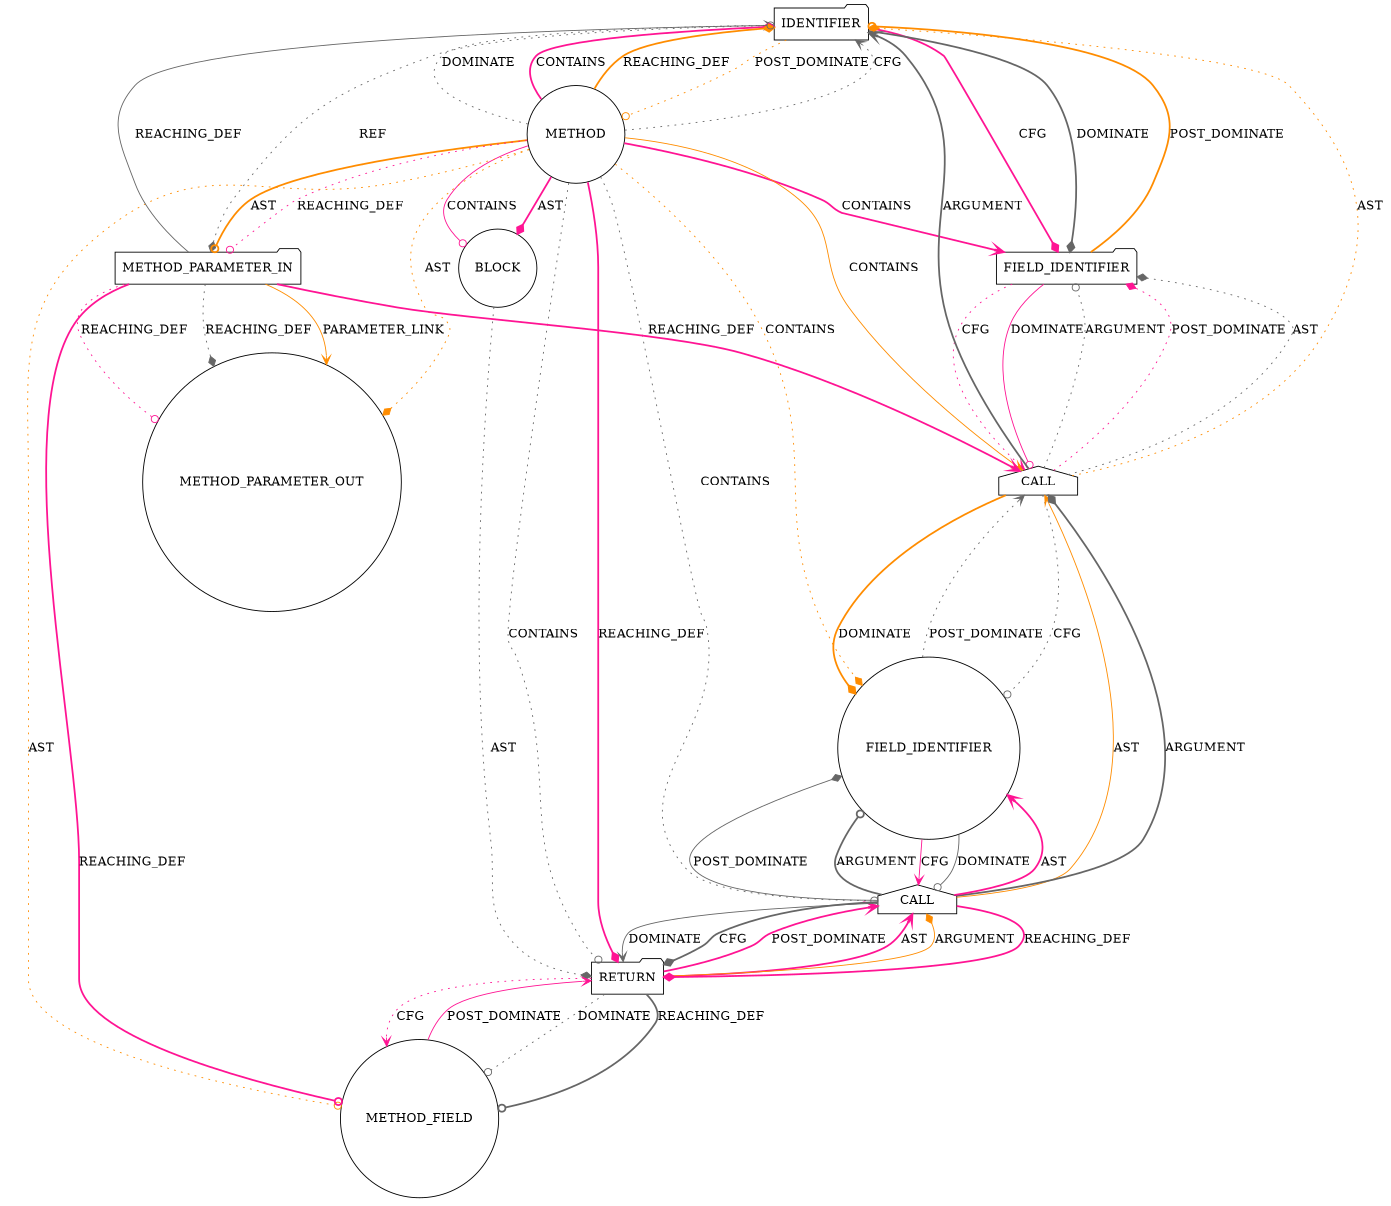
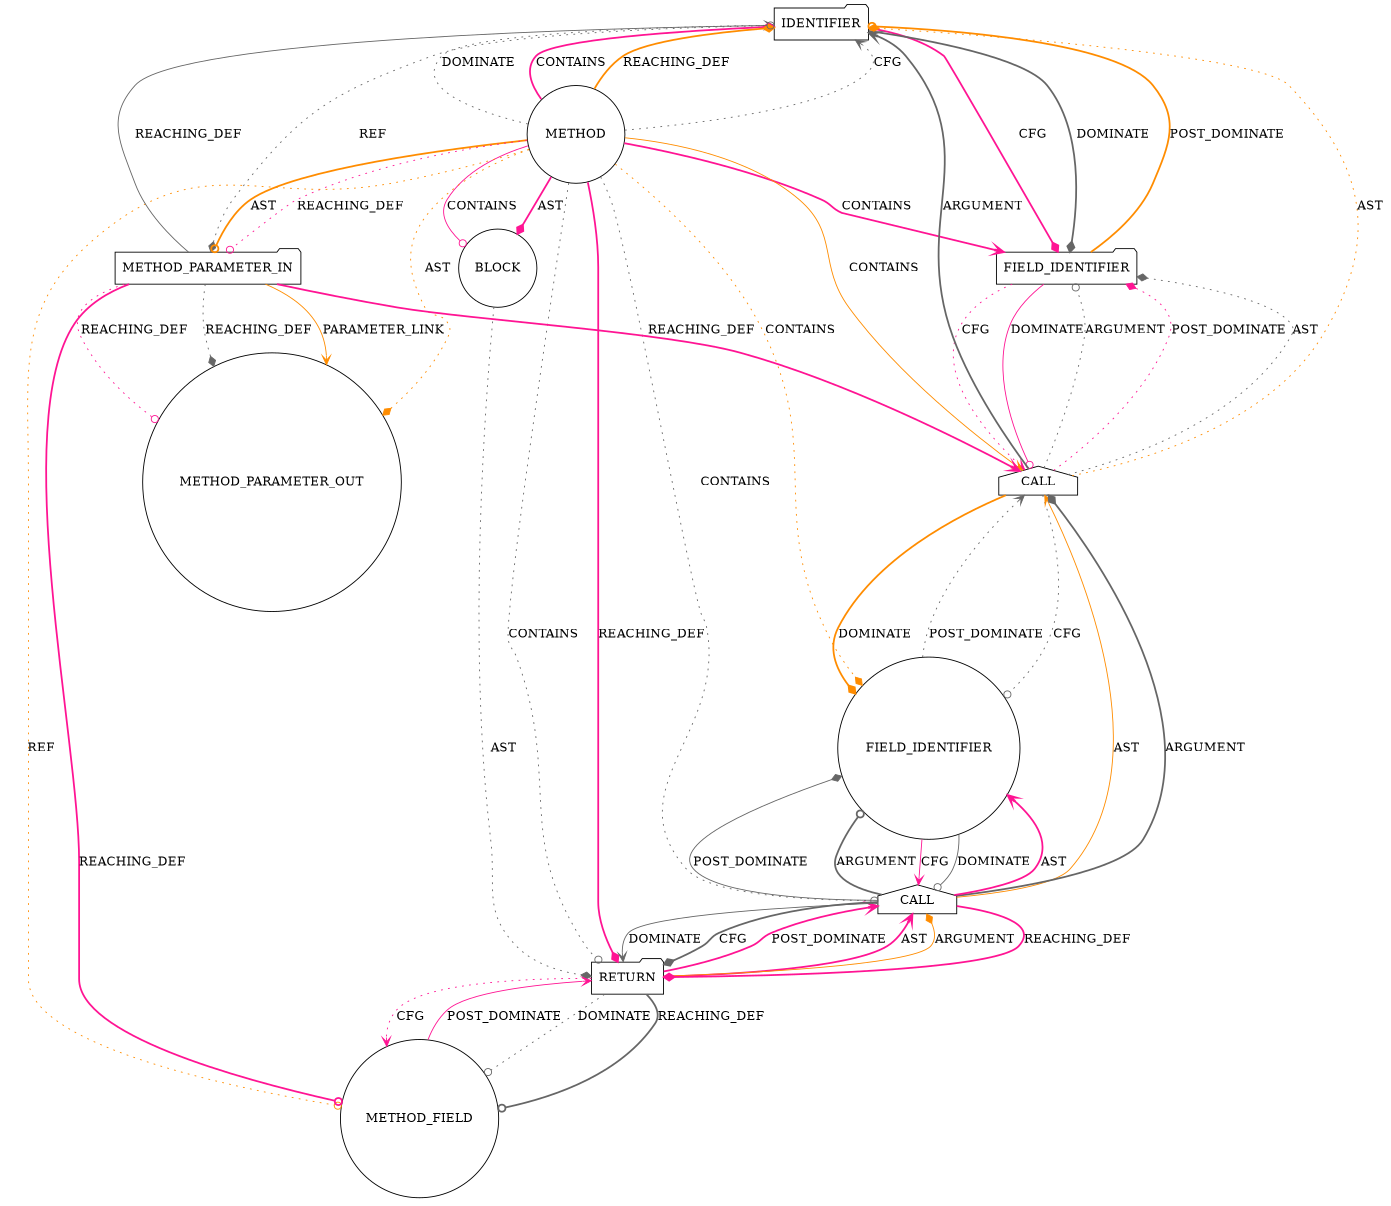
edge "IDENTIFIER" -> "METHOD": removed, label "POST_DOMINATE"
edge "METHOD" -> "METHOD_FIELD": label "AST" -> "REF"
